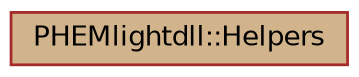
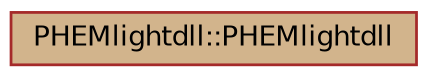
node "PHEMlightdll::Helpers": label "PHEMlightdll::Helpers" -> "PHEMlightdll::PHEMlightdll"
